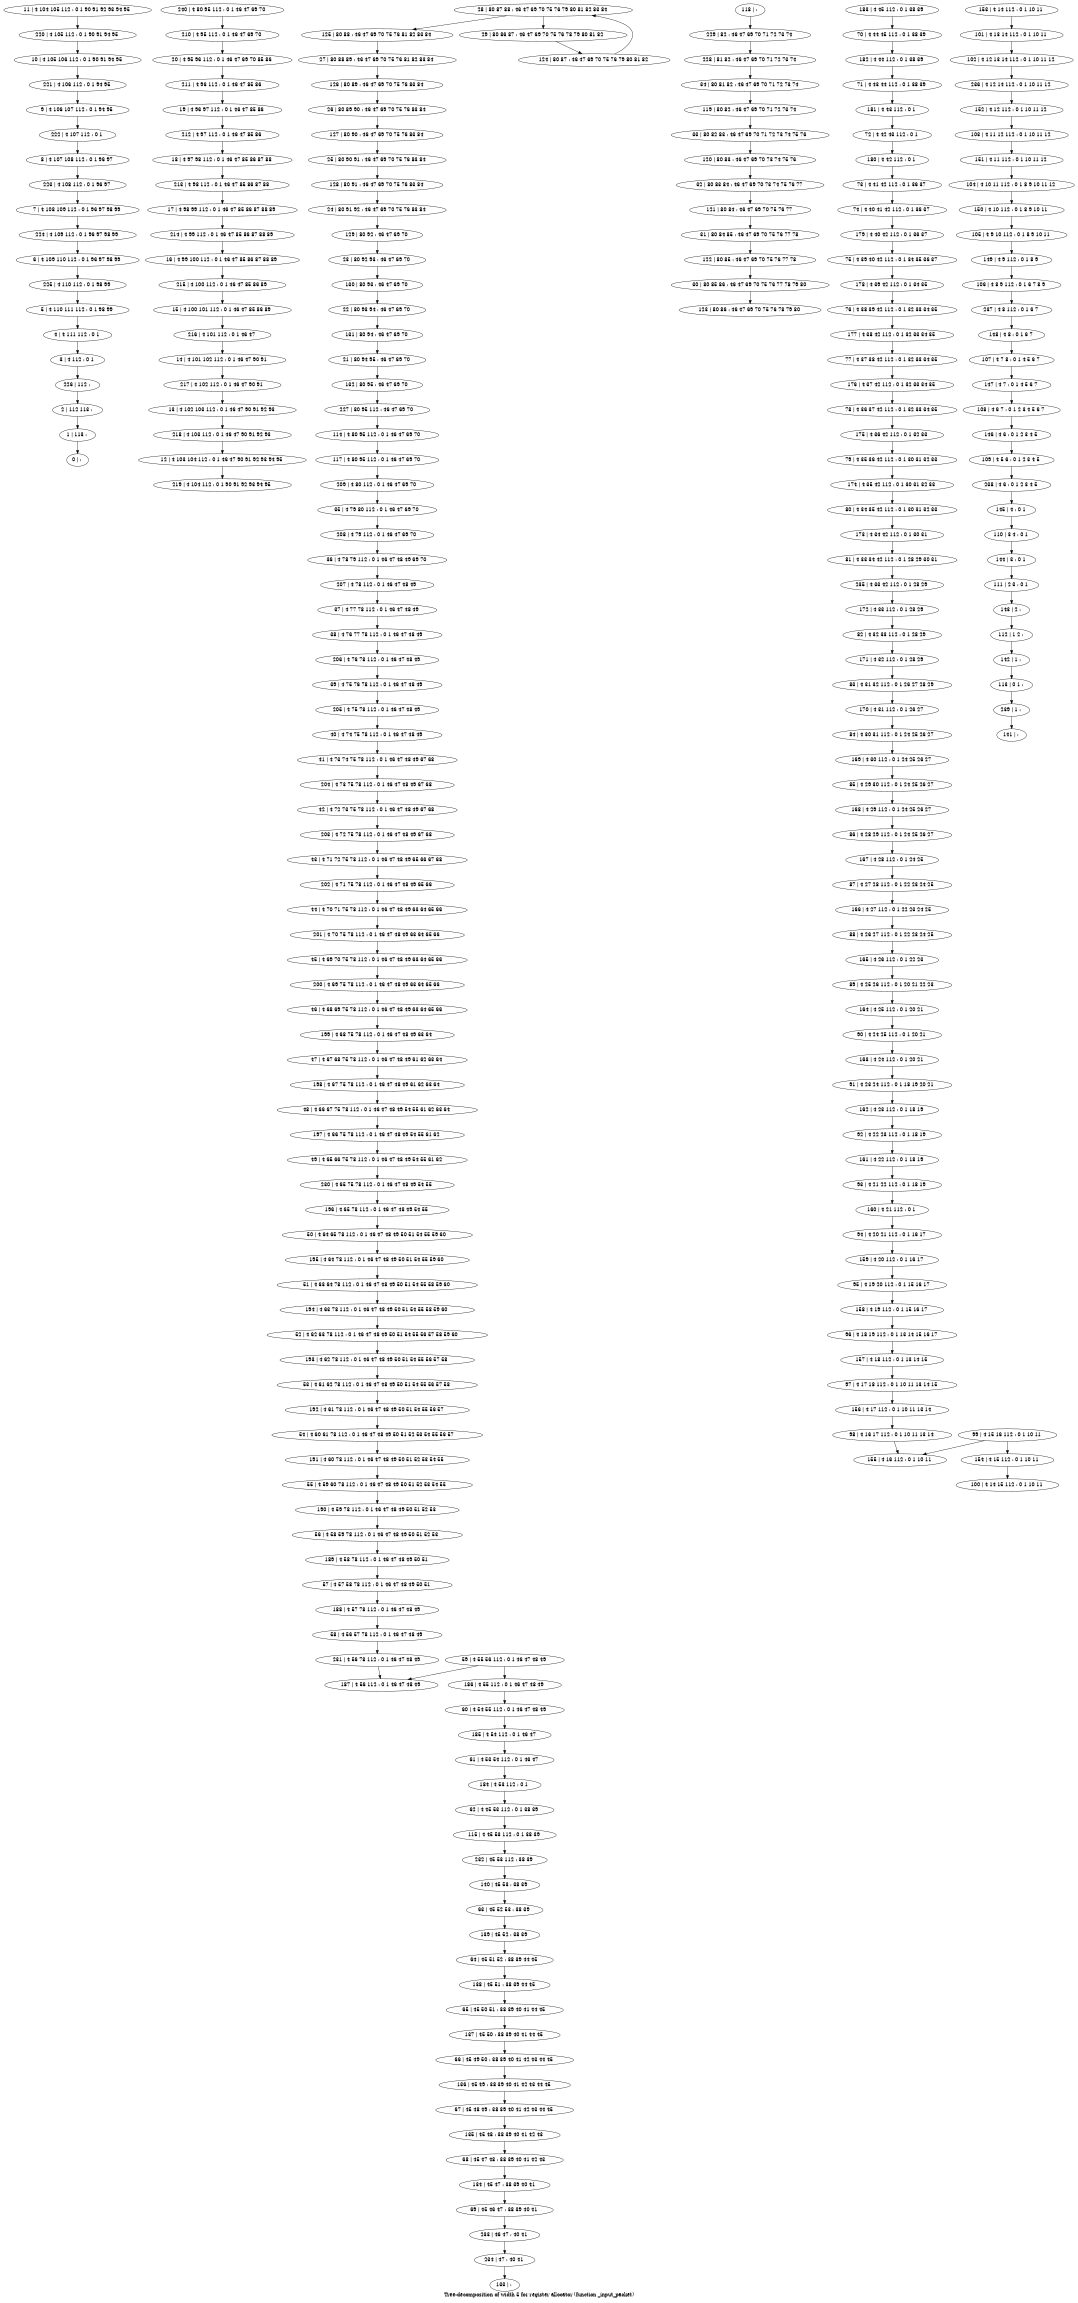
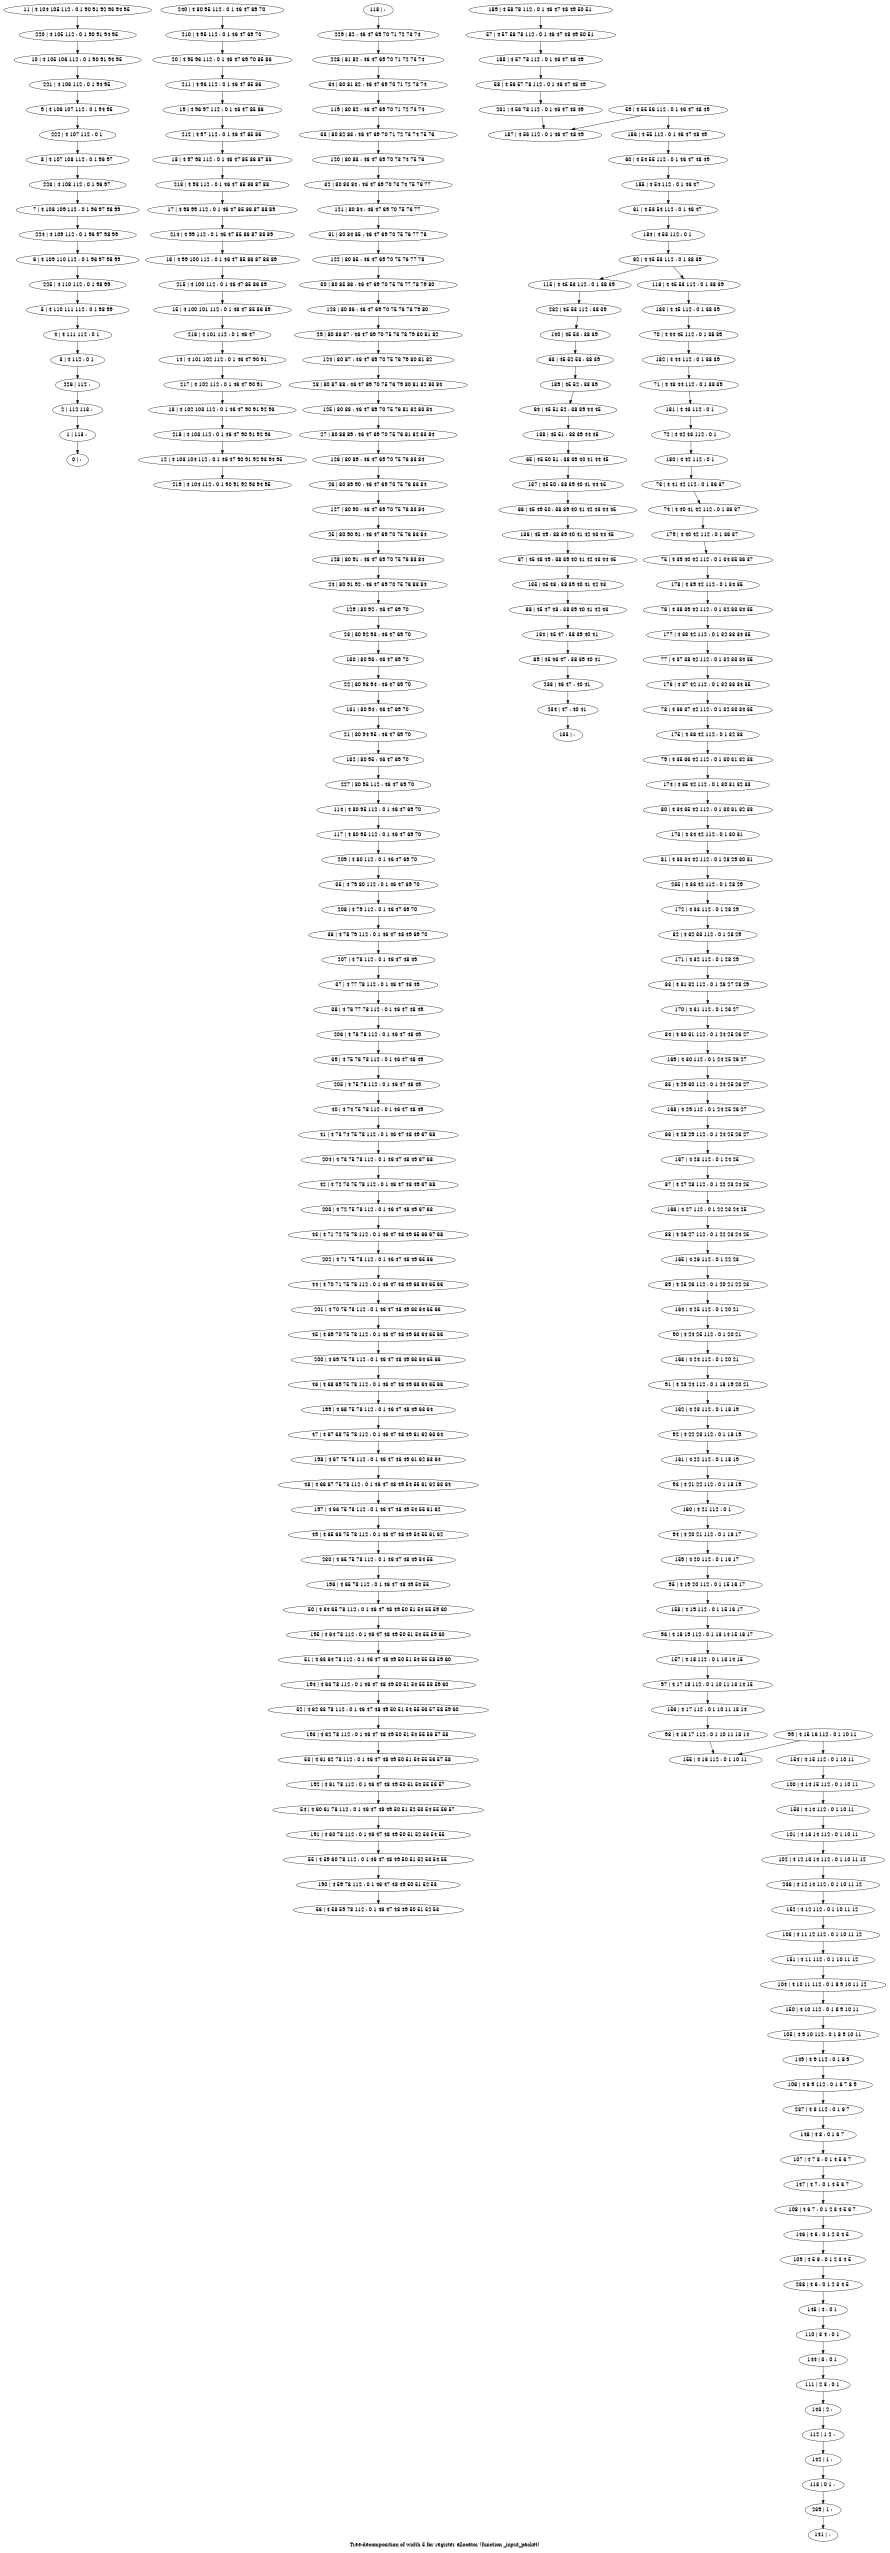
edge "28 | 80 87 88 : 46 47 69 70 75 76 79 80 81 82 83 84" -> "29 | 80 86 87 : 46 47 69 70 75 76 78 79 80 81 82": now "123 | 80 86 : 46 47 69 70 75 76 78 79 80" -> "29 | 80 86 87 : 46 47 69 70 75 76 78 79 80 81 82"
node "116 | 4 45 53 112 : 0 1 38 39": added
edge "56 | 4 58 59 78 112 : 0 1 46 47 48 49 50 51 52 53" -> "189 | 4 58 78 112 : 0 1 46 47 48 49 50 51": removed
edge "100 | 4 14 15 112 : 0 1 10 11" -> "153 | 4 14 112 : 0 1 10 11": added
